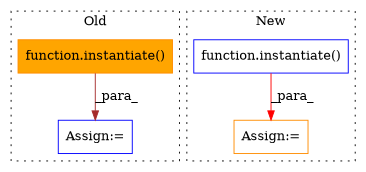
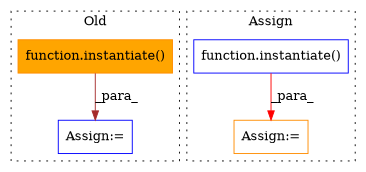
cluster "New": label "New" -> "Assign"
